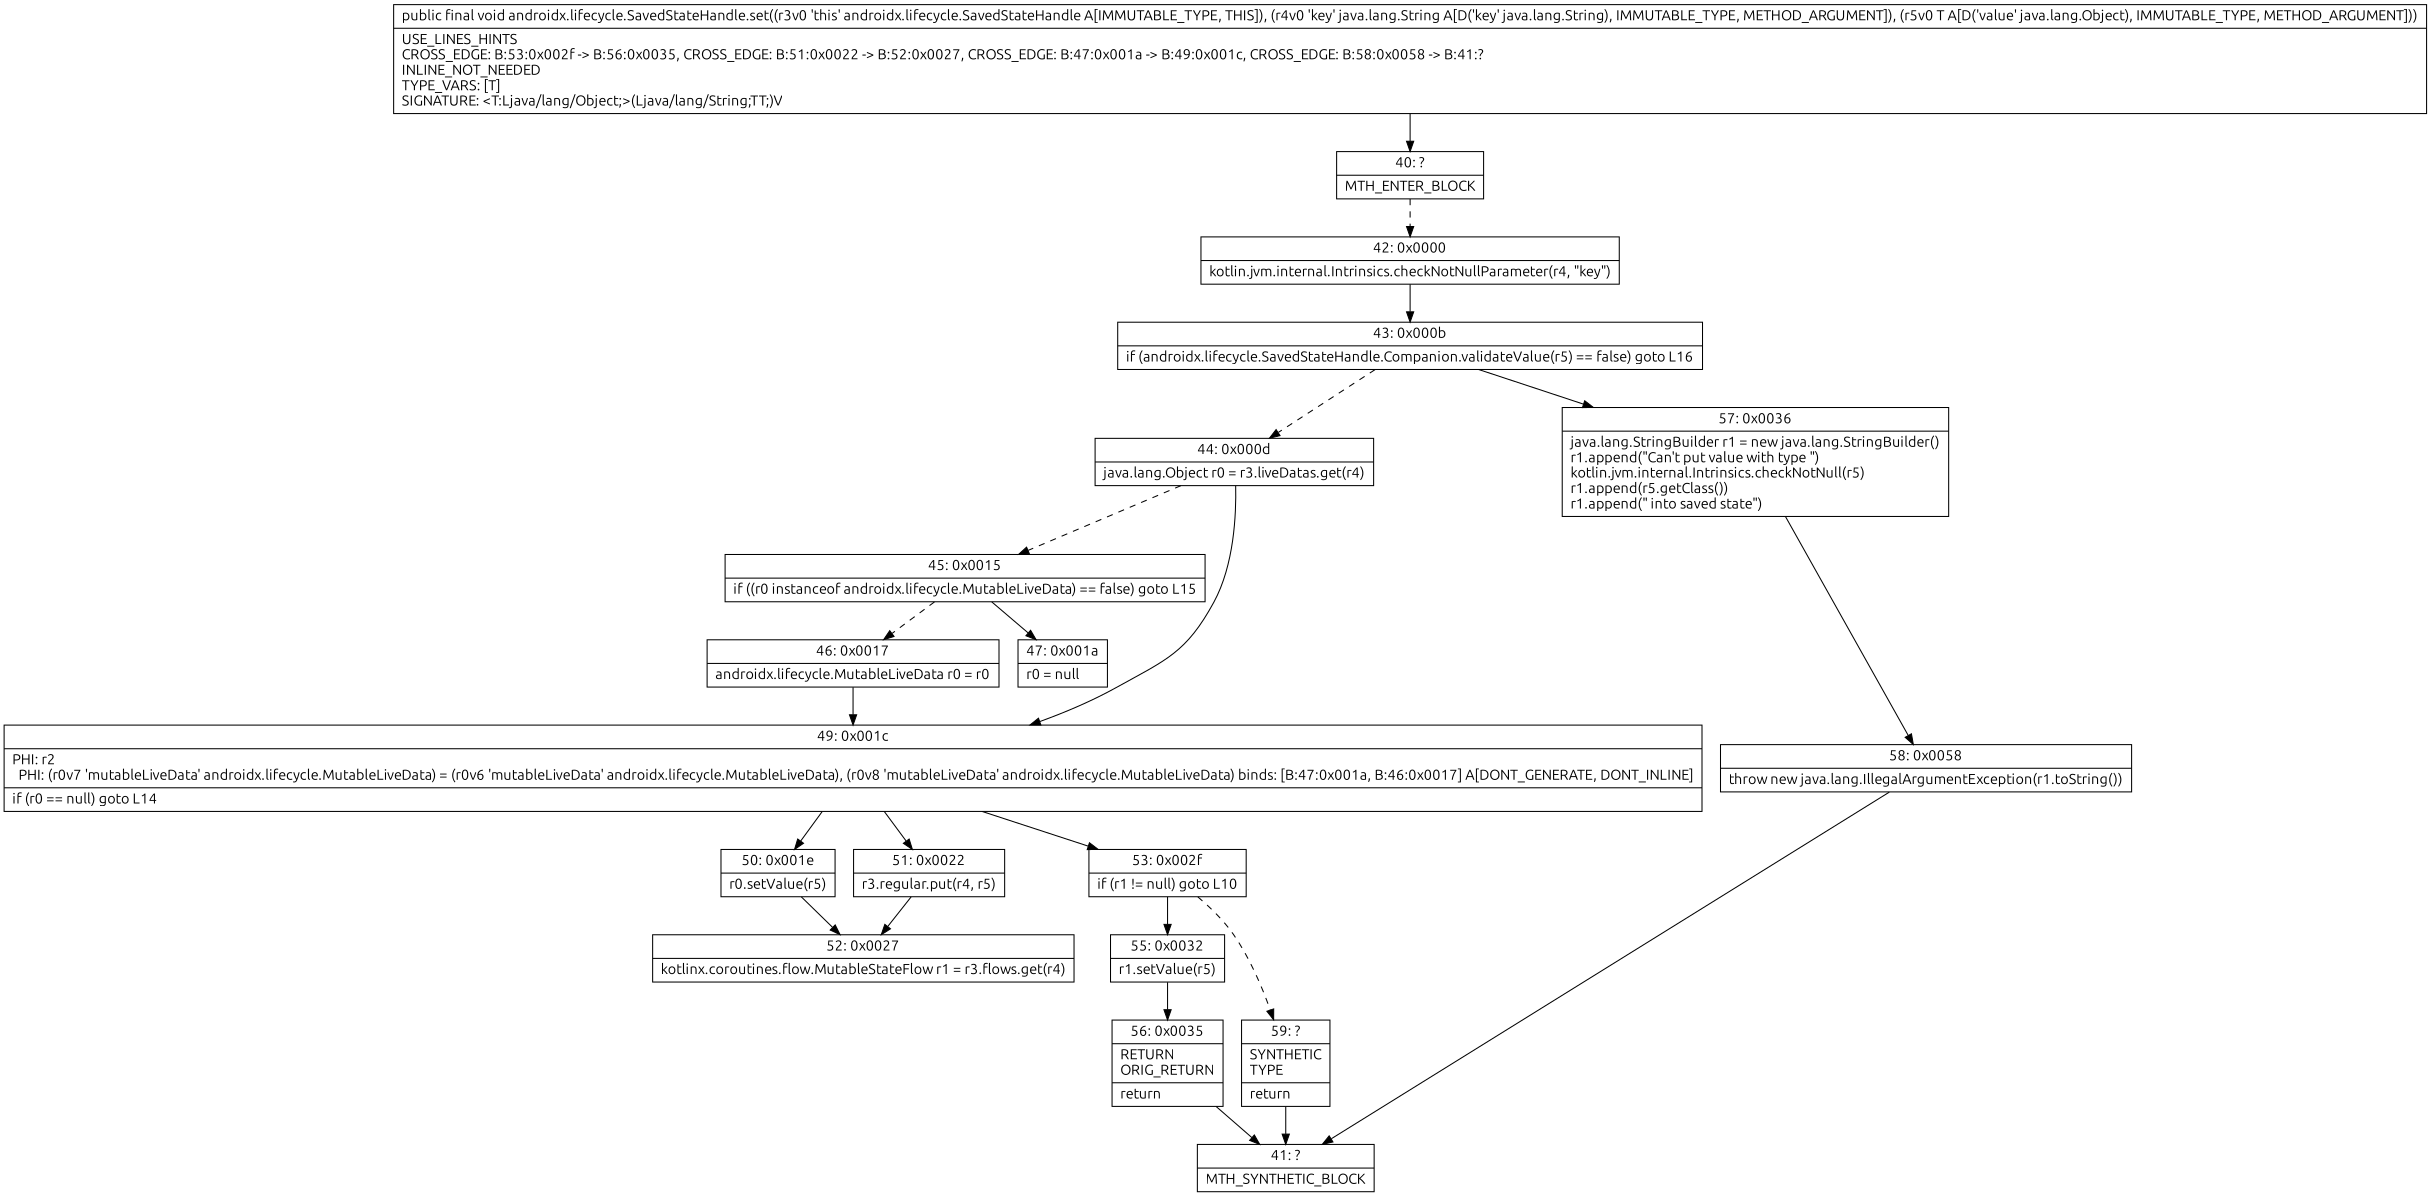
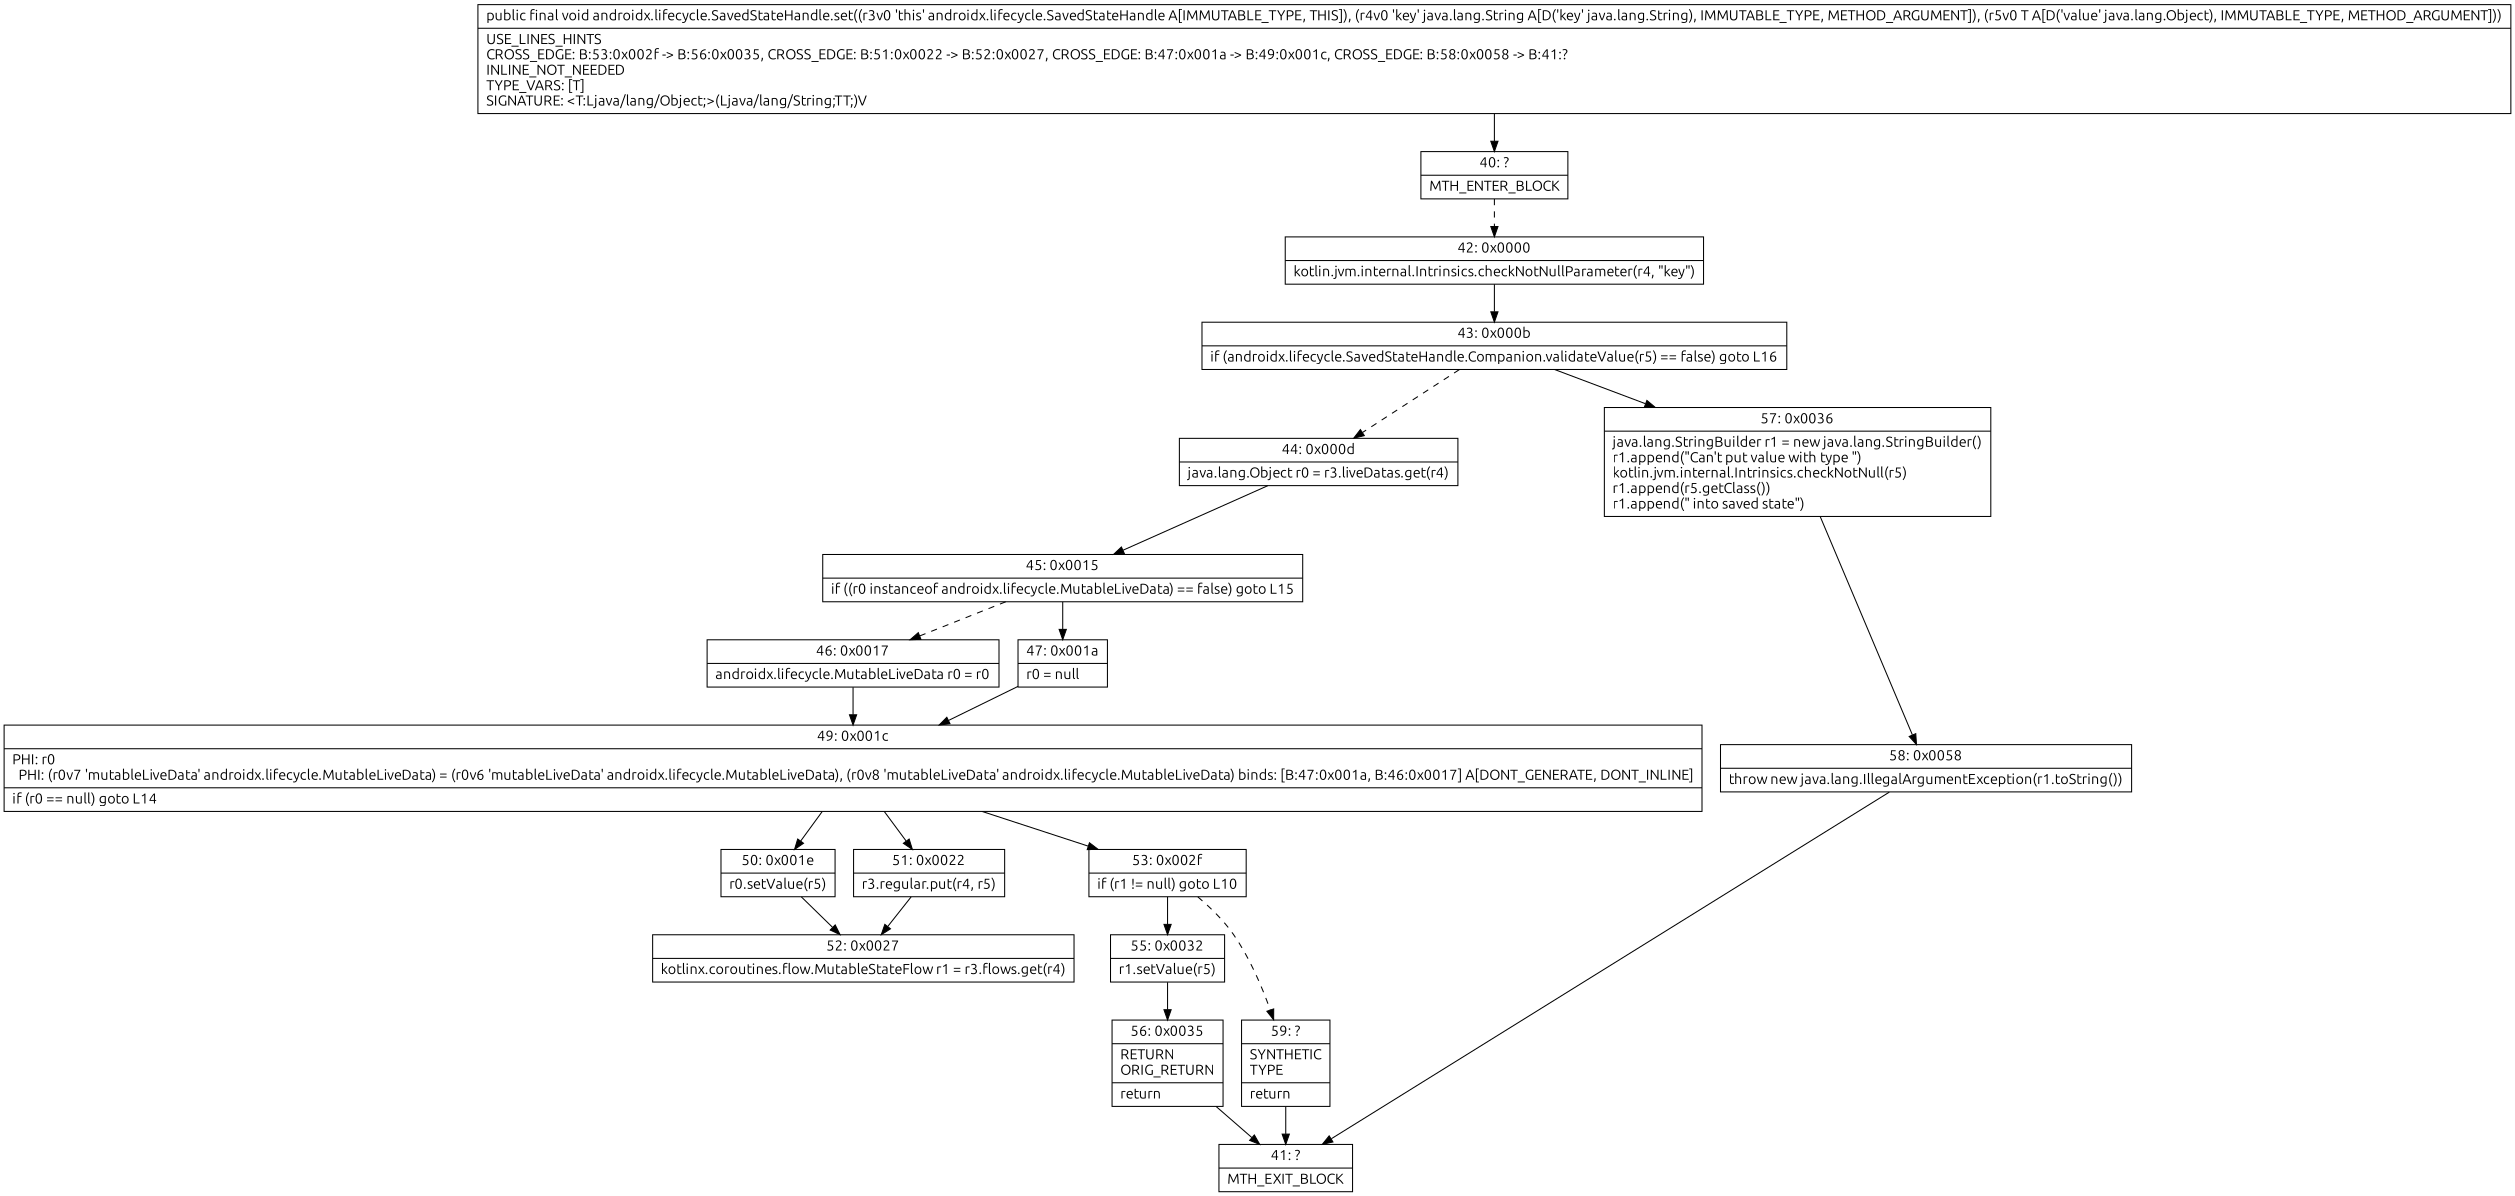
edge "44: 0x000d" -> "45: 0x0015": style dashed -> solid
edge "44: 0x000d" -> "49: 0x001c": now "47: 0x001a" -> "49: 0x001c"
node "49: 0x001c": text "PHI: r2" -> "PHI: r0"
node "41: ?": text "MTH_SYNTHETIC_BLOCK" -> "MTH_EXIT_BLOCK"
